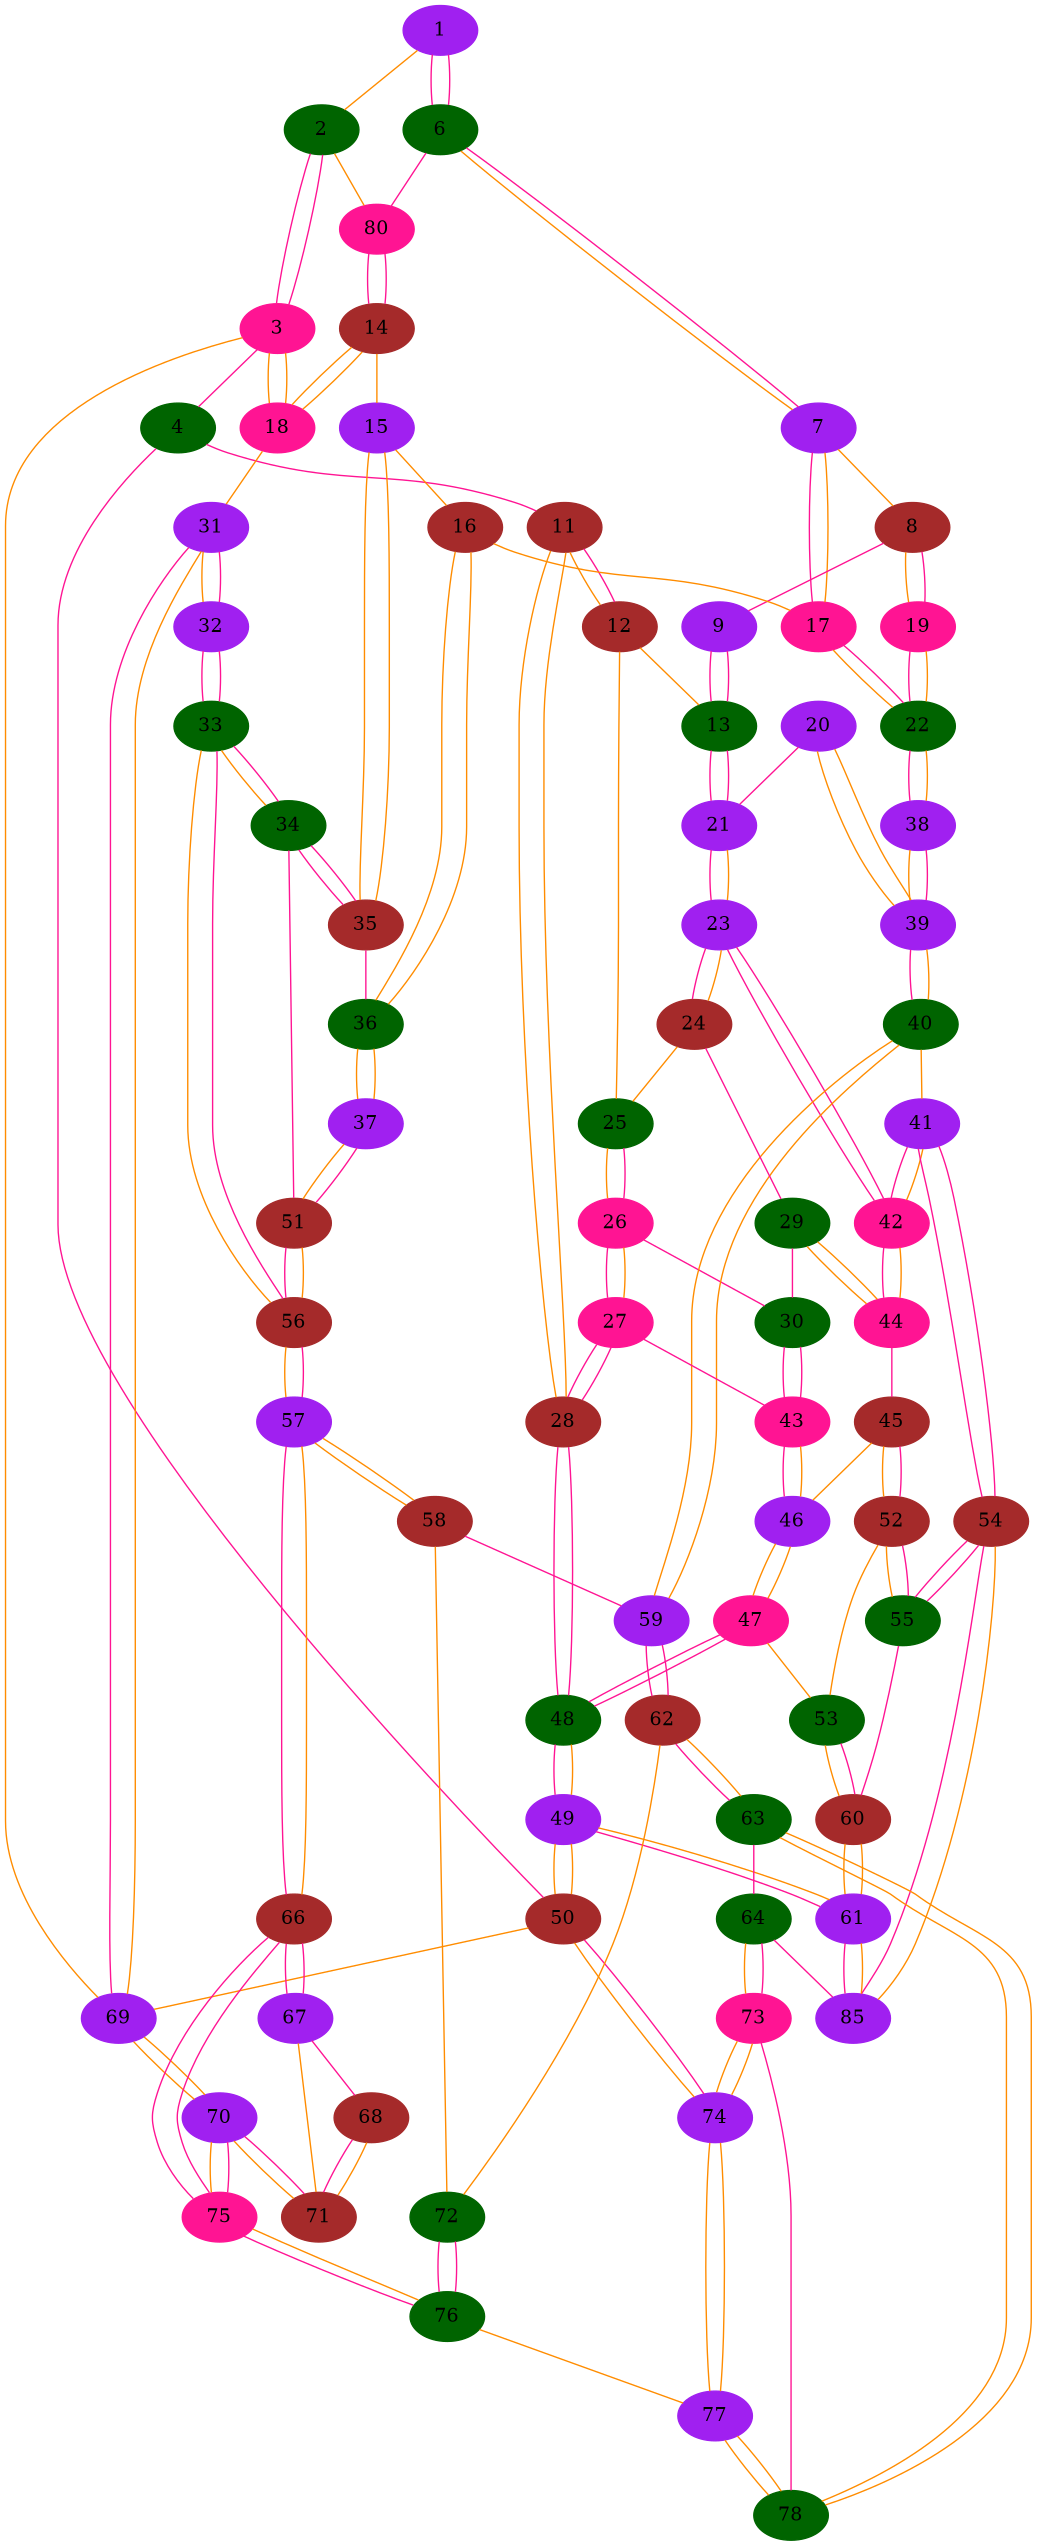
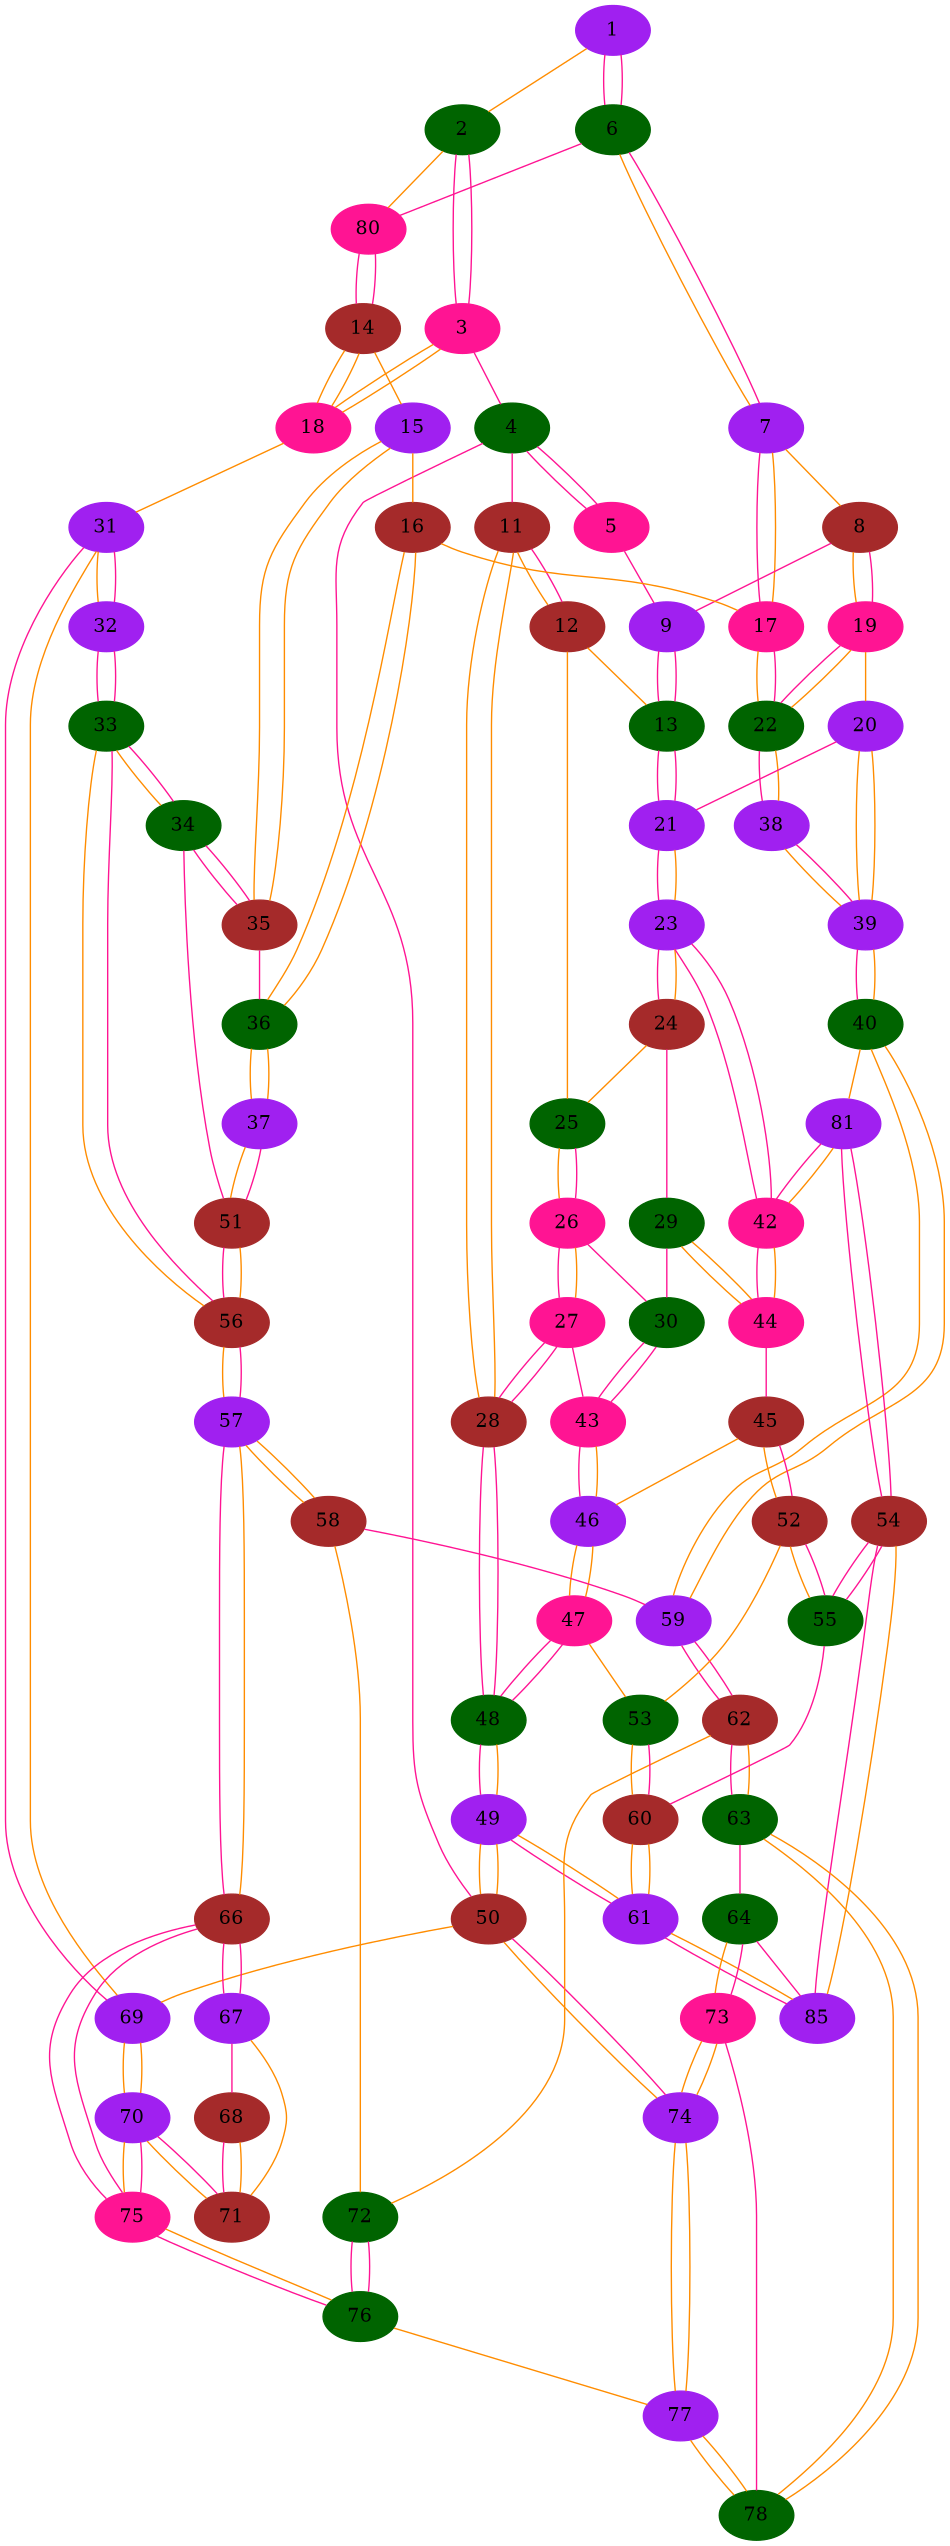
node "5": added
edge "19" -- "20": added
edge "3" -- "69": removed
node "41": label "41" -> "81"
